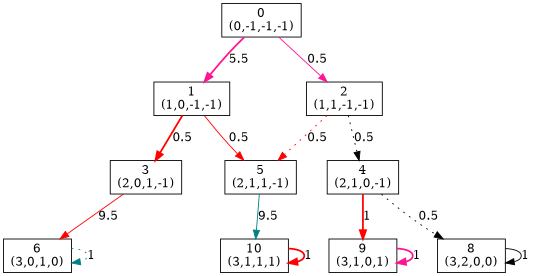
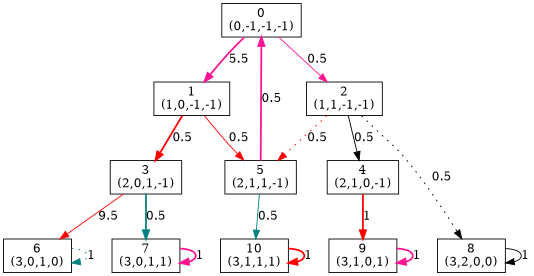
edge "5 (2,1,1,-1)" -> "0 (0,-1,-1,-1)": added, label "0.5"
edge "2 (1,1,-1,-1)" -> "4 (2,1,0,-1)": style dotted -> solid
edge "4 (2,1,0,-1)" -> "8 (3,2,0,0)": now "2 (1,1,-1,-1)" -> "8 (3,2,0,0)"
edge "5 (2,1,1,-1)" -> "10 (3,1,1,1)": label "9.5" -> "0.5"
node "7 (3,0,1,1)": added
